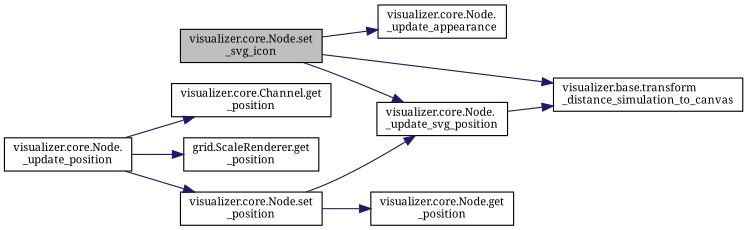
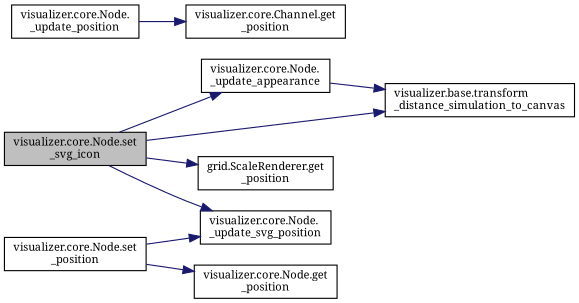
edge "visualizer.core.Node. _update_svg_position" -> "visualizer.base.transform _distance_simulation_to_canvas": now "visualizer.core.Node. _update_appearance" -> "visualizer.base.transform _distance_simulation_to_canvas"
edge "visualizer.core.Node. _update_position" -> "grid.ScaleRenderer.get _position": now "visualizer.core.Node.set _svg_icon" -> "grid.ScaleRenderer.get _position"
edge "visualizer.core.Node. _update_position" -> "visualizer.core.Node.set _position": removed
